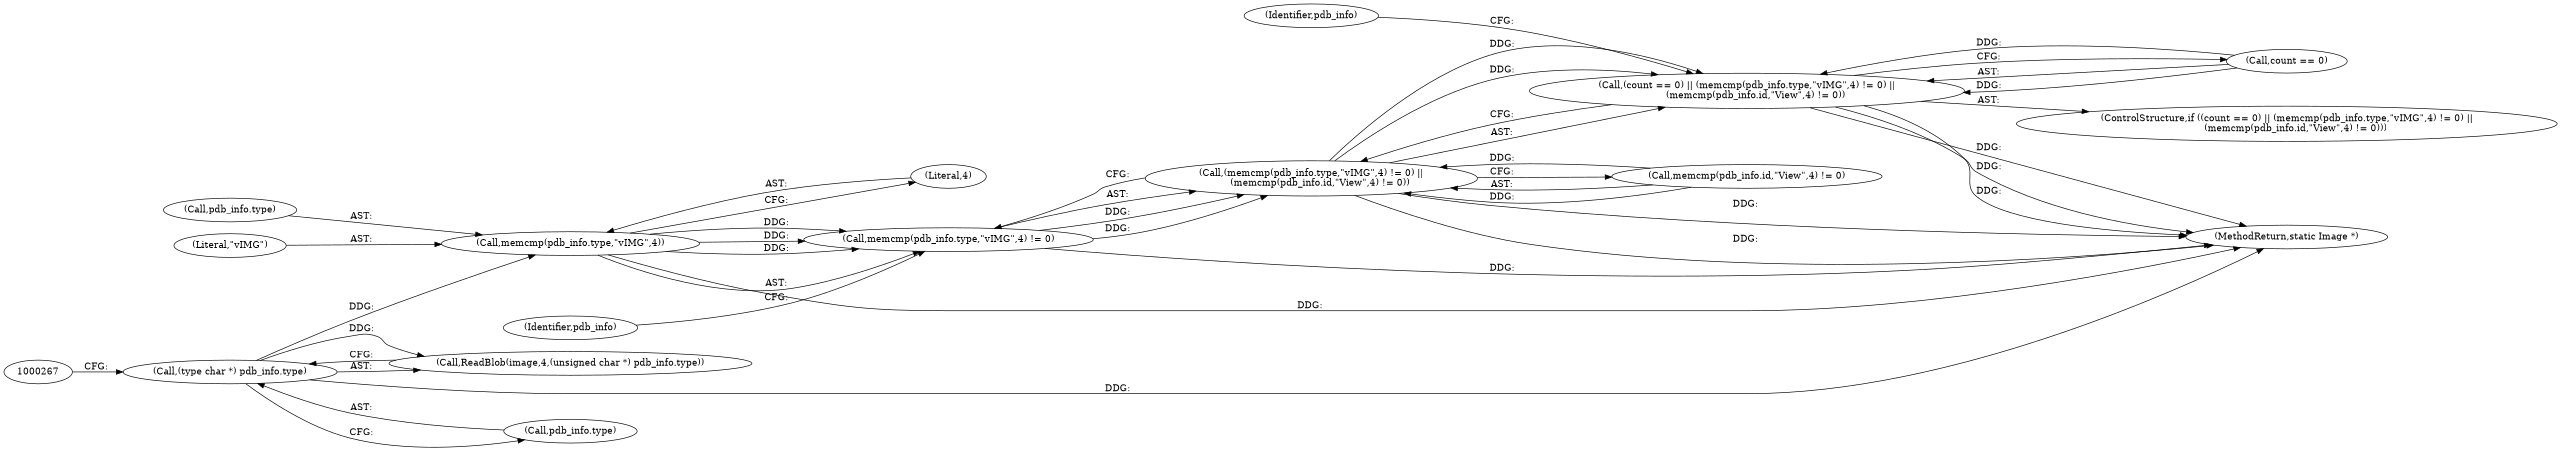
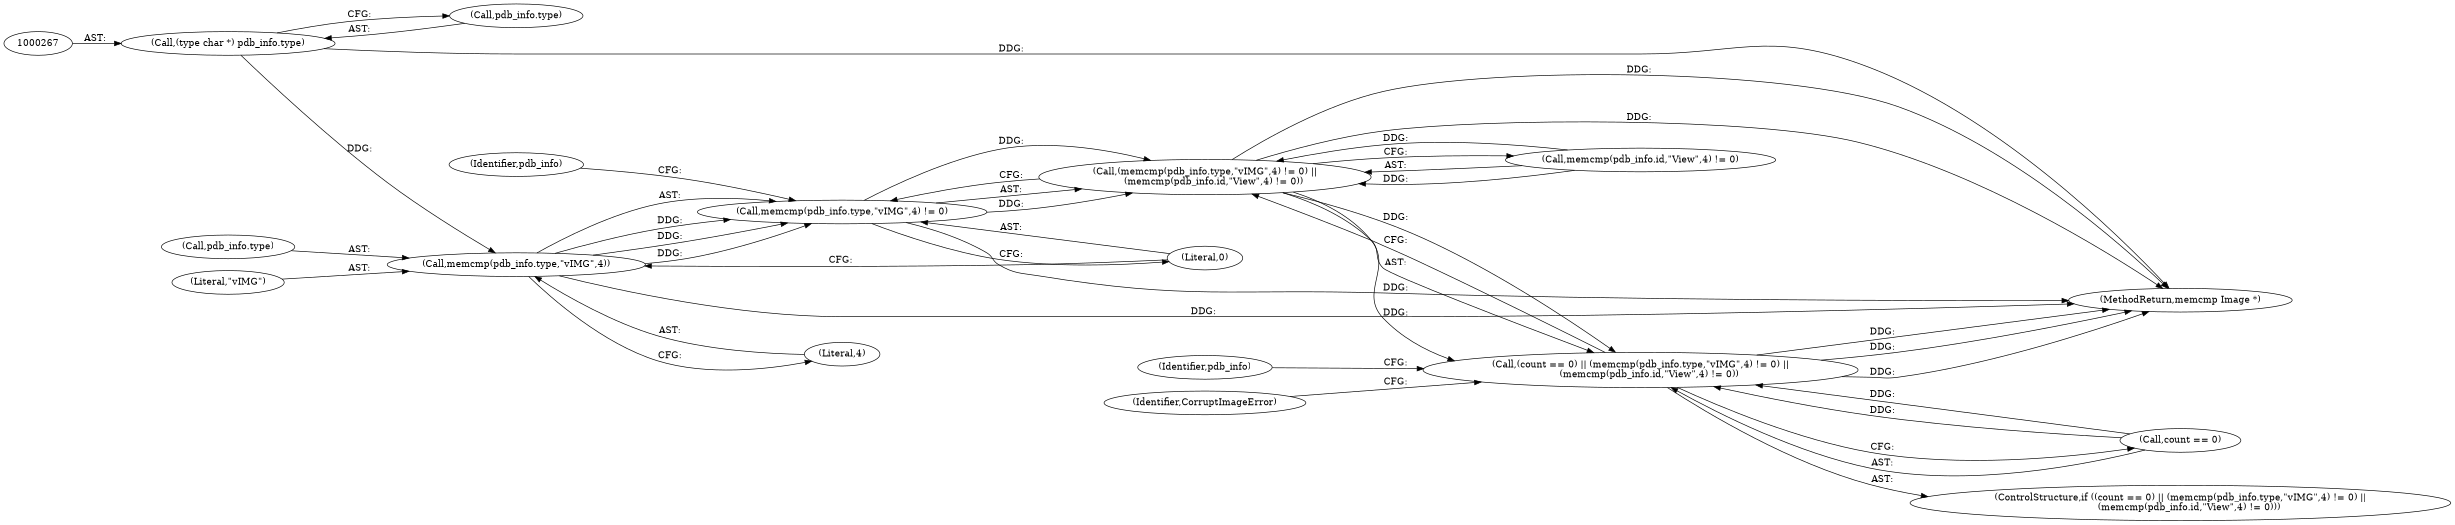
node "(MethodReturn,static Image *)": label "(MethodReturn,static Image *)" -> "(MethodReturn,memcmp Image *)"
node "(Literal,0)": added
node "(Call,ReadBlob(image,4,(unsigned char *) pdb_info.type))": removed
edge "1000267" -> "(Call,(type char *) pdb_info.type)": label "CFG: " -> "AST: "
node "(Identifier,CorruptImageError)": added
